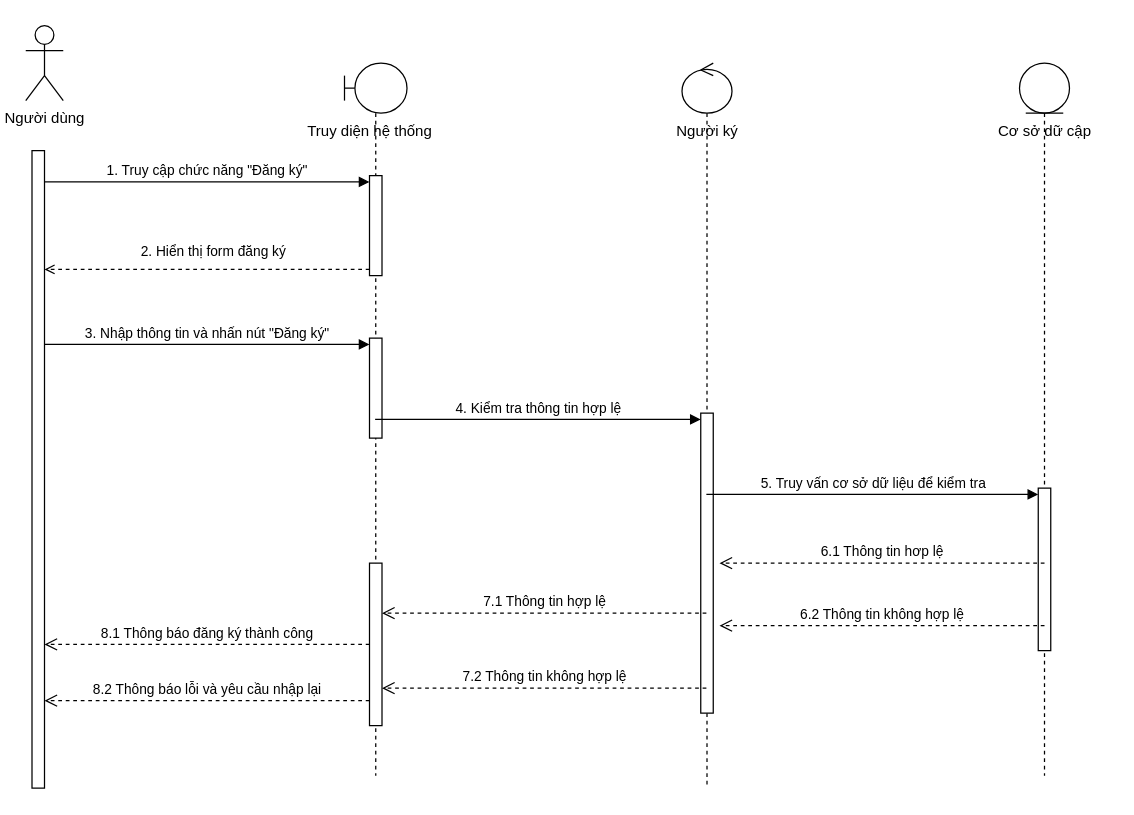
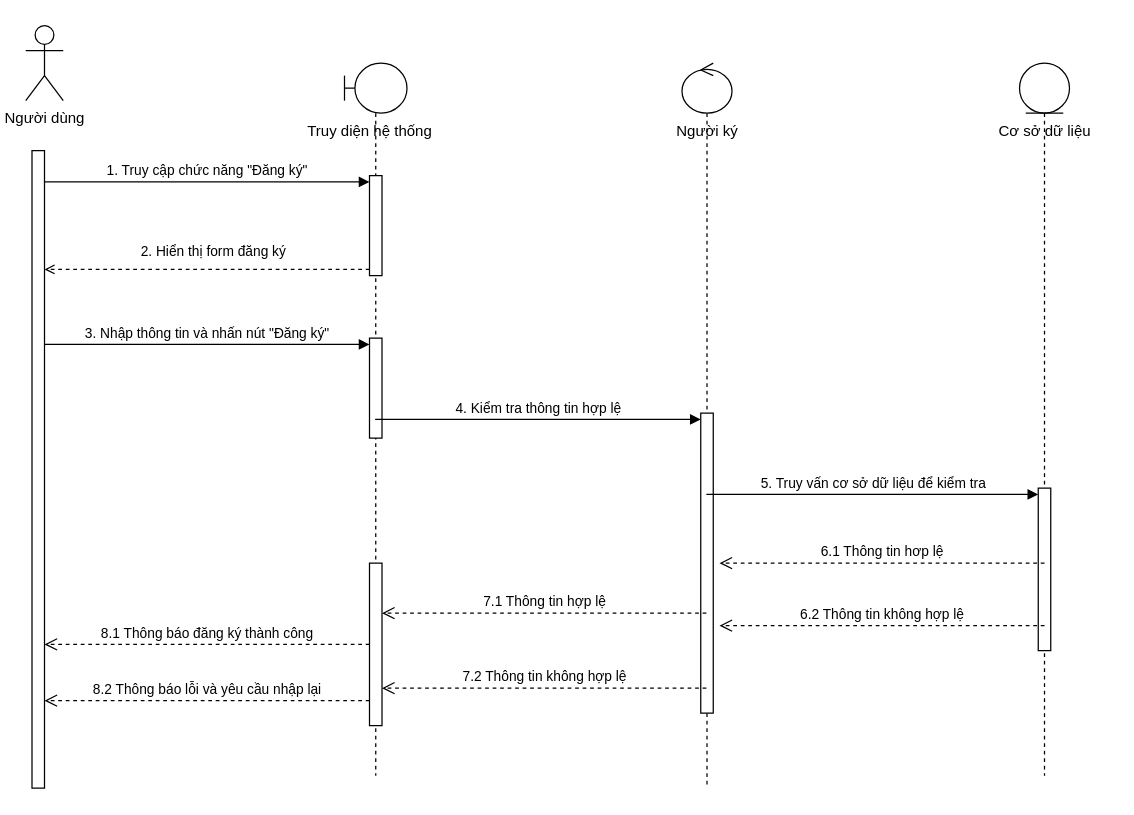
node "Cơ sở dữ cập": label "Cơ sở dữ cập" -> "Cơ sở dữ liệu"
